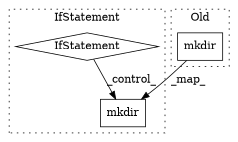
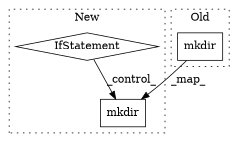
cluster "IfStatement": label "IfStatement" -> "New"
